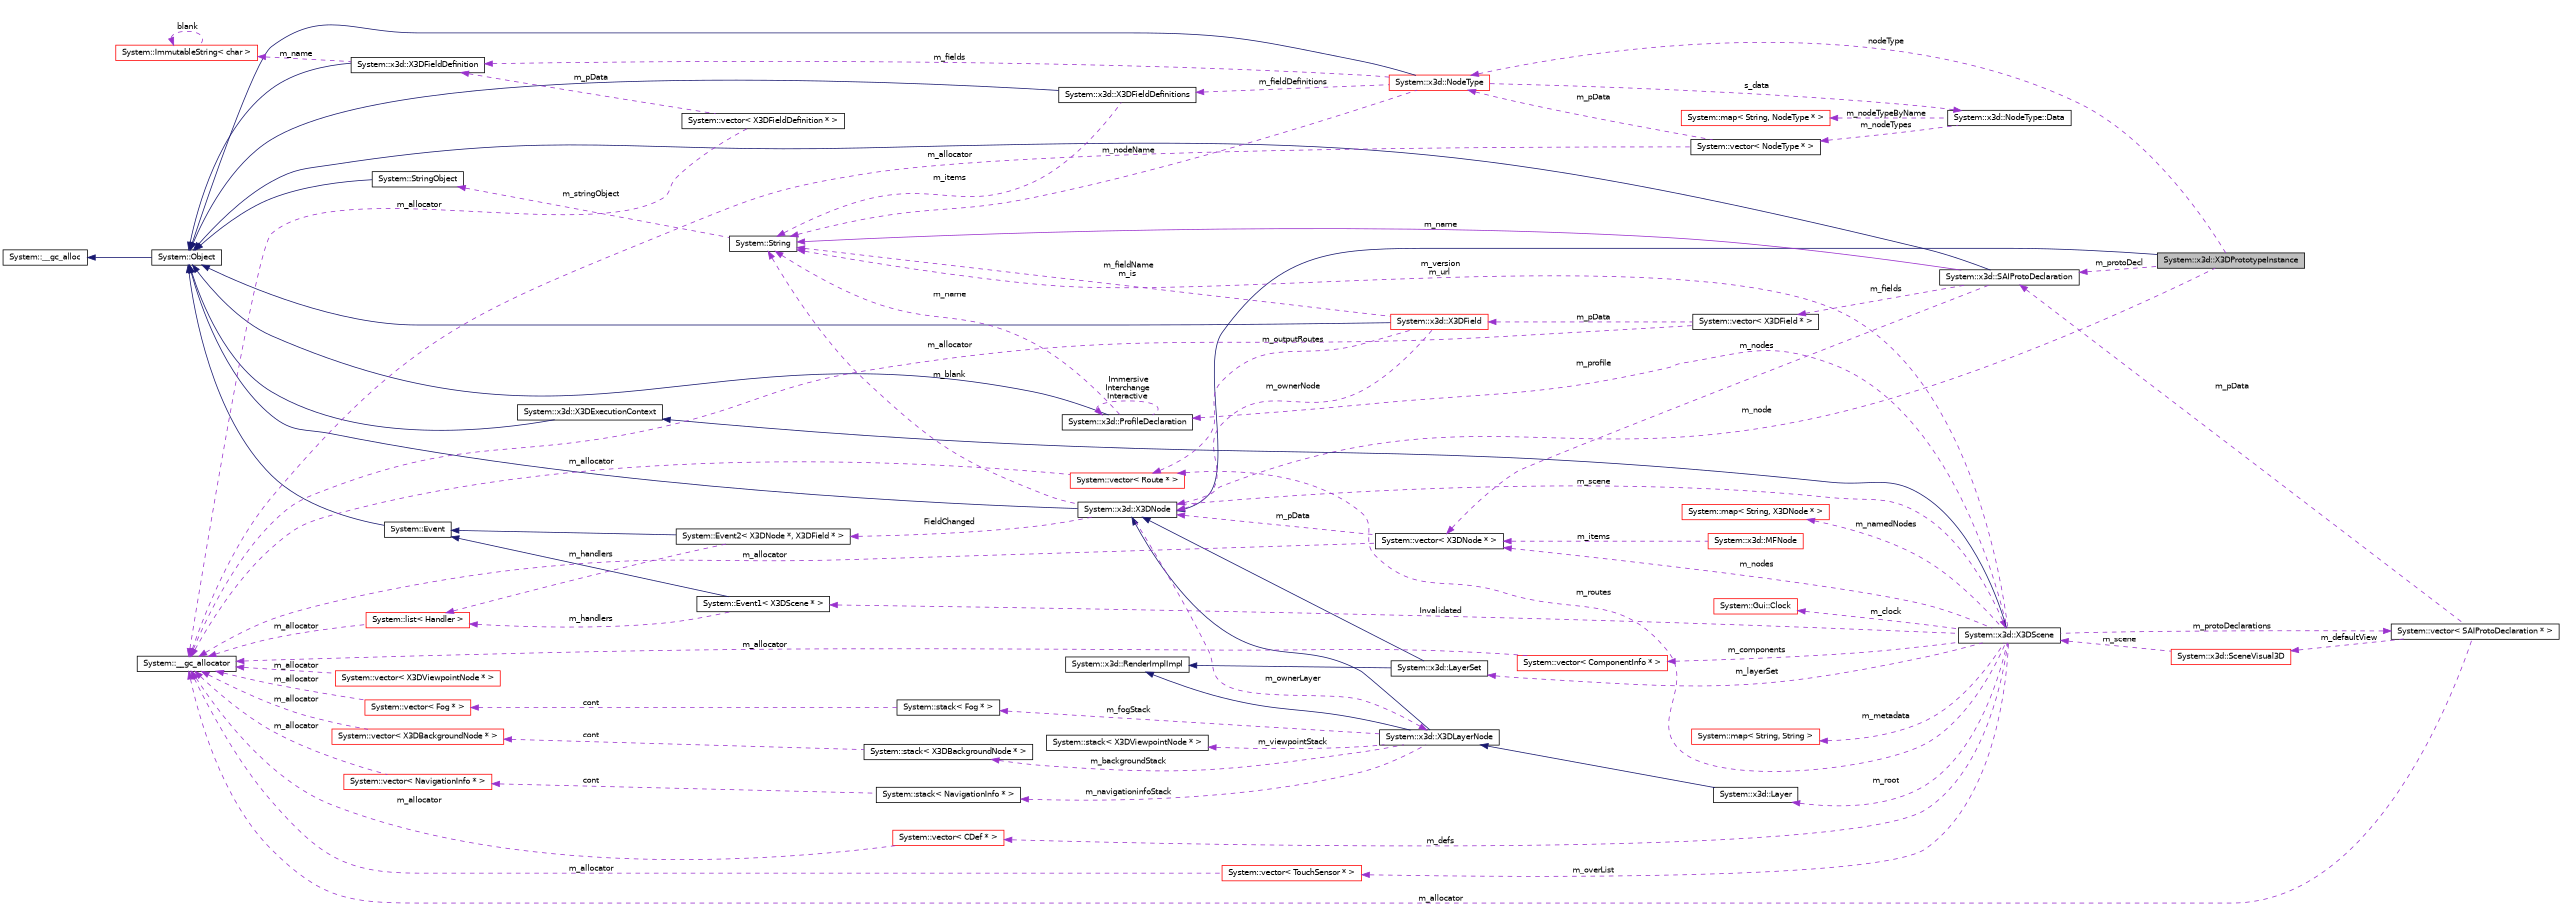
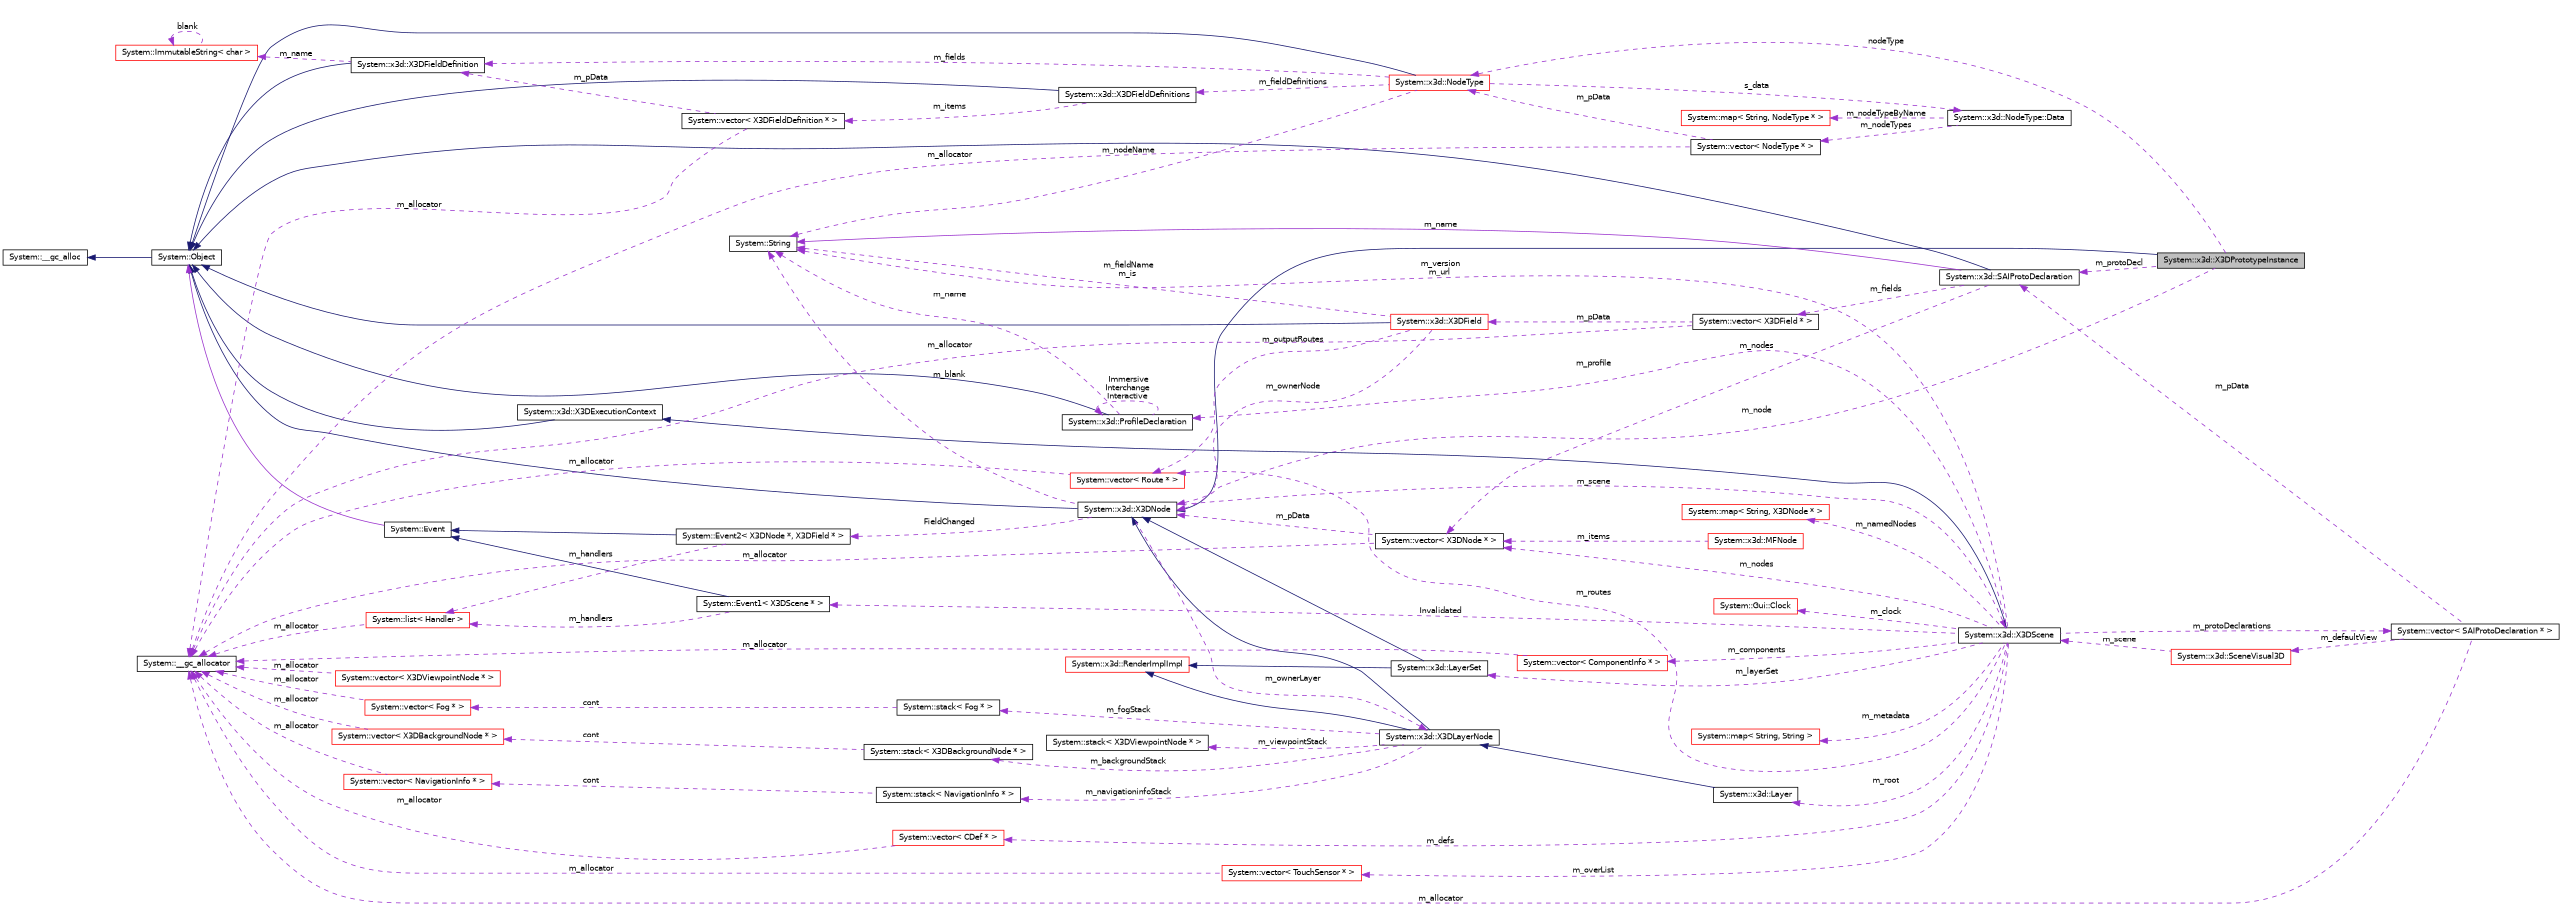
node "System::StringObject": removed
edge "System::x3d::X3DFieldDefinitions" -> "System::String": now "System::x3d::X3DFieldDefinitions" -> "System::vector< X3DFieldDefinition * >"
edge "System::Event" -> "System::Object": color midnightblue -> darkorchid3
node "System::x3d::RenderImplImpl": color black -> red
